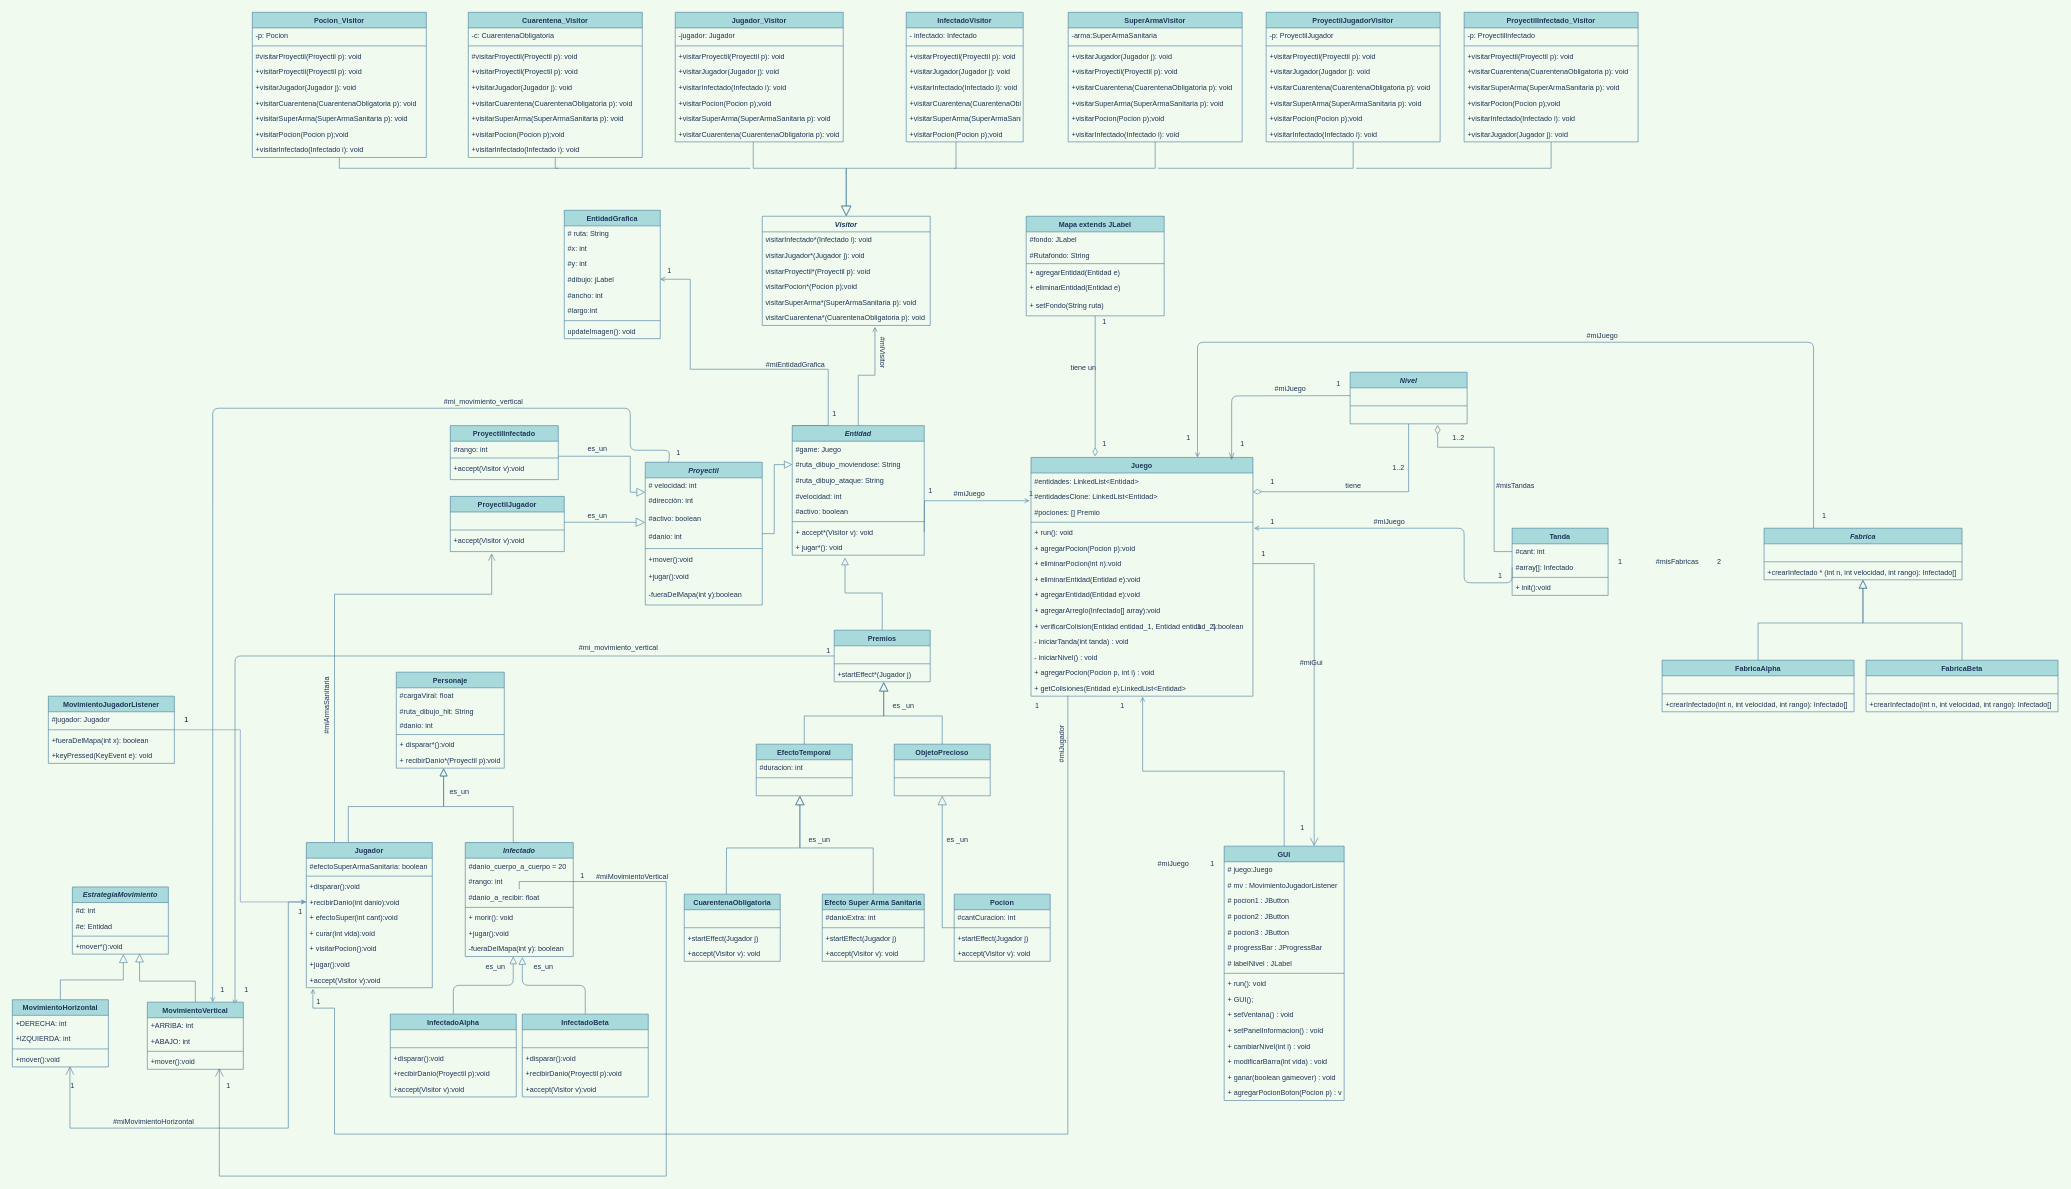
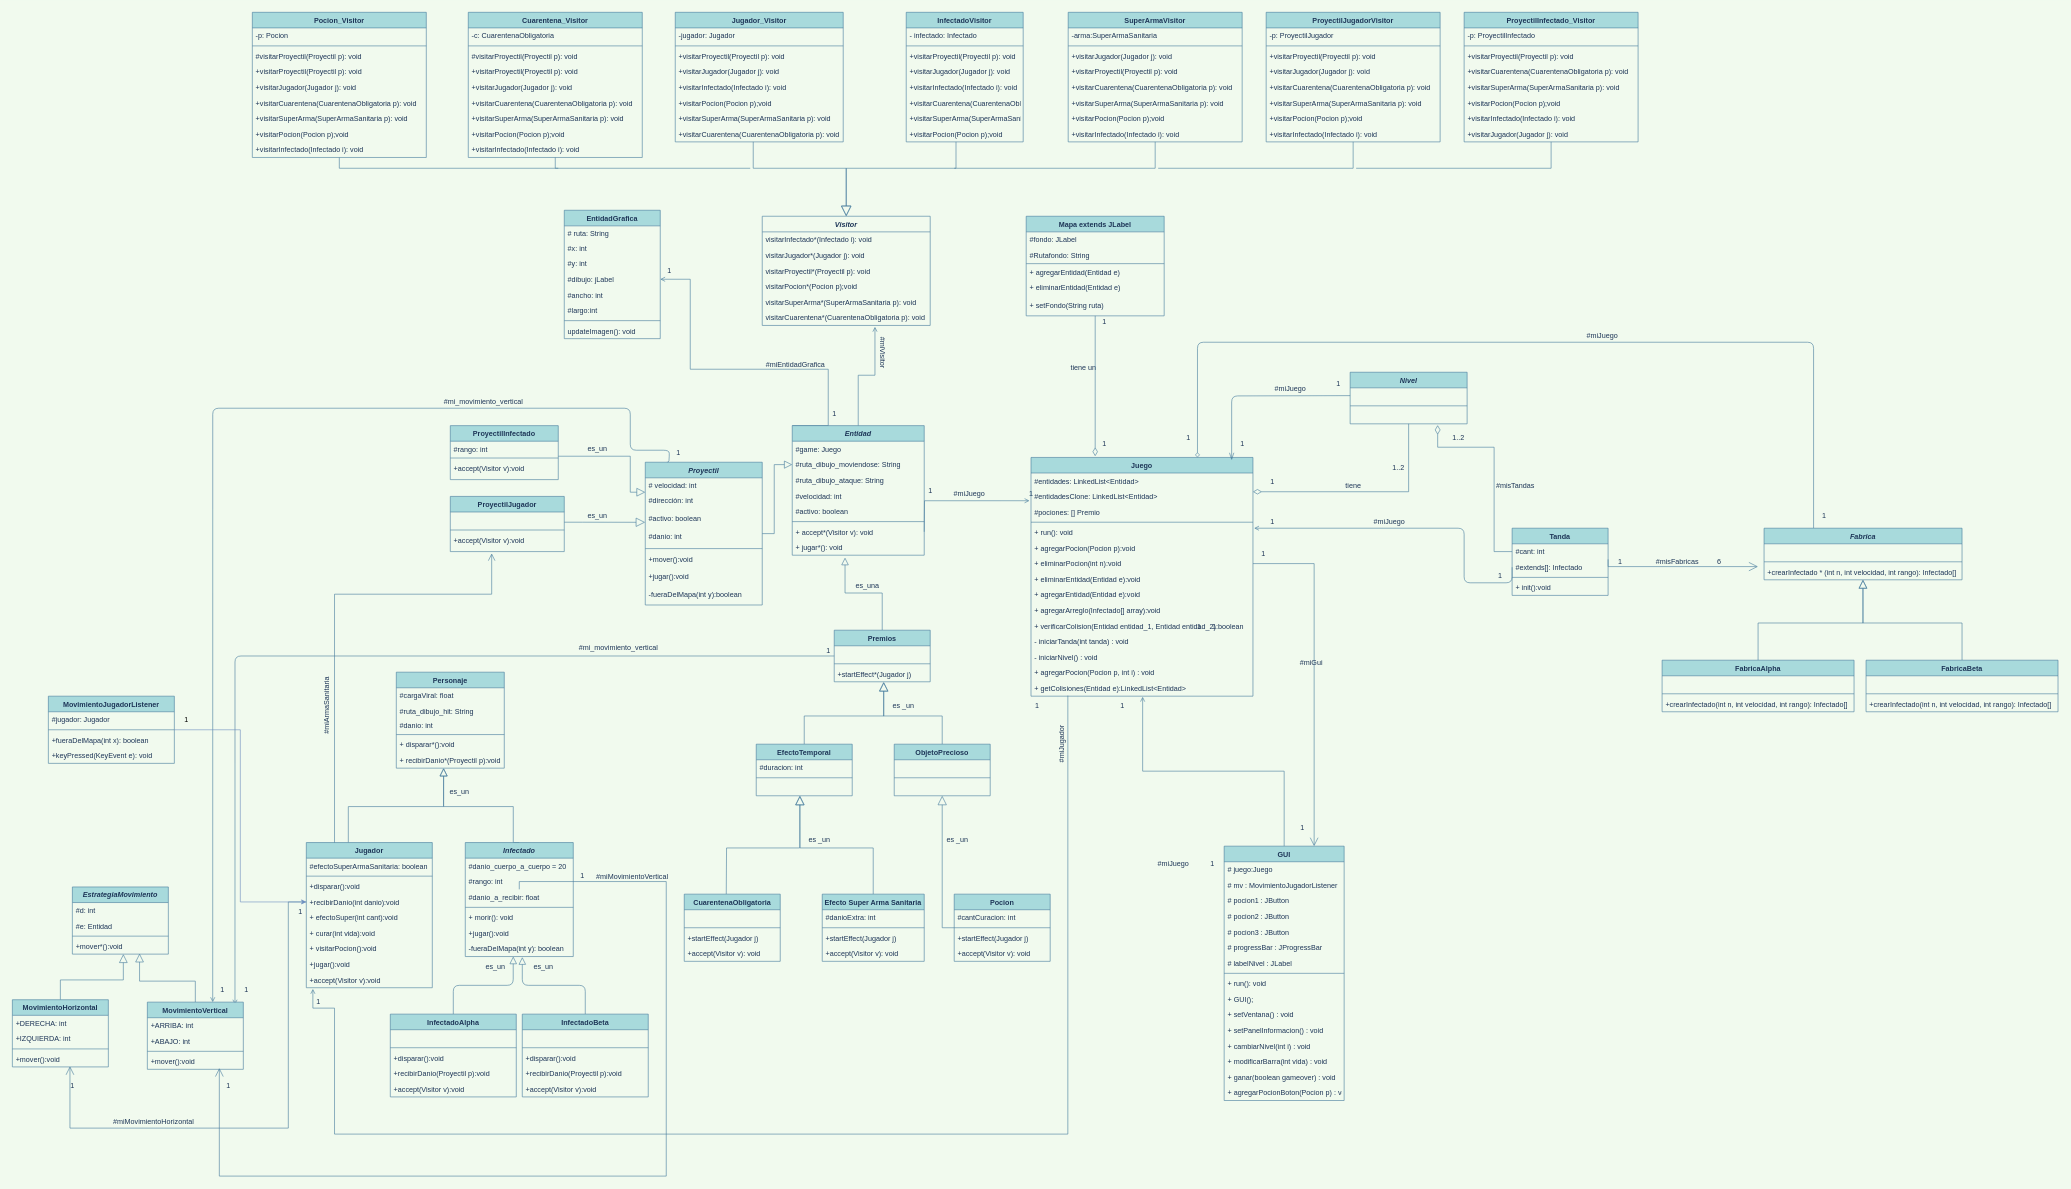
edge "Fabrica" -> "Juego": arrowhead open -> diamond
node "2": label "2" -> "6"
edge "#cant: int" -> "+crearInfectado * (int n, int velocidad, int rango): Infectado[]": added
node "#array[]: Infectado": label "#array[]: Infectado" -> "#extends[]: Infectado"
node "es_una": added
